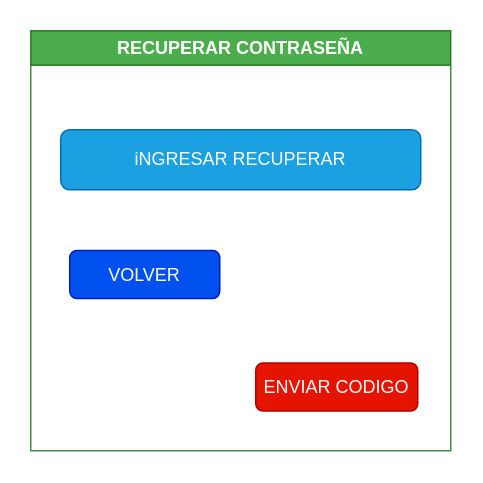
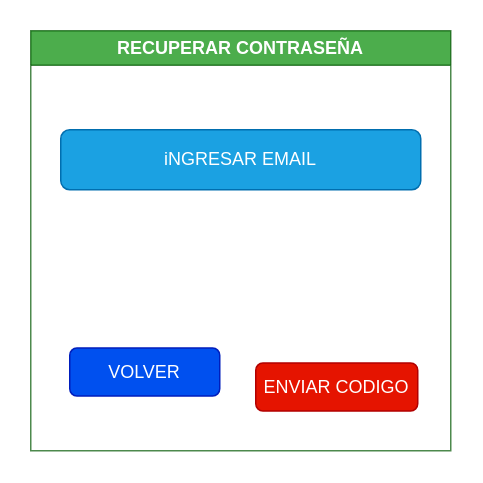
node "iNGRESAR RECUPERAR": label "iNGRESAR RECUPERAR" -> "iNGRESAR EMAIL"
node "VOLVER": moved (145, 275) -> (145, 372)
